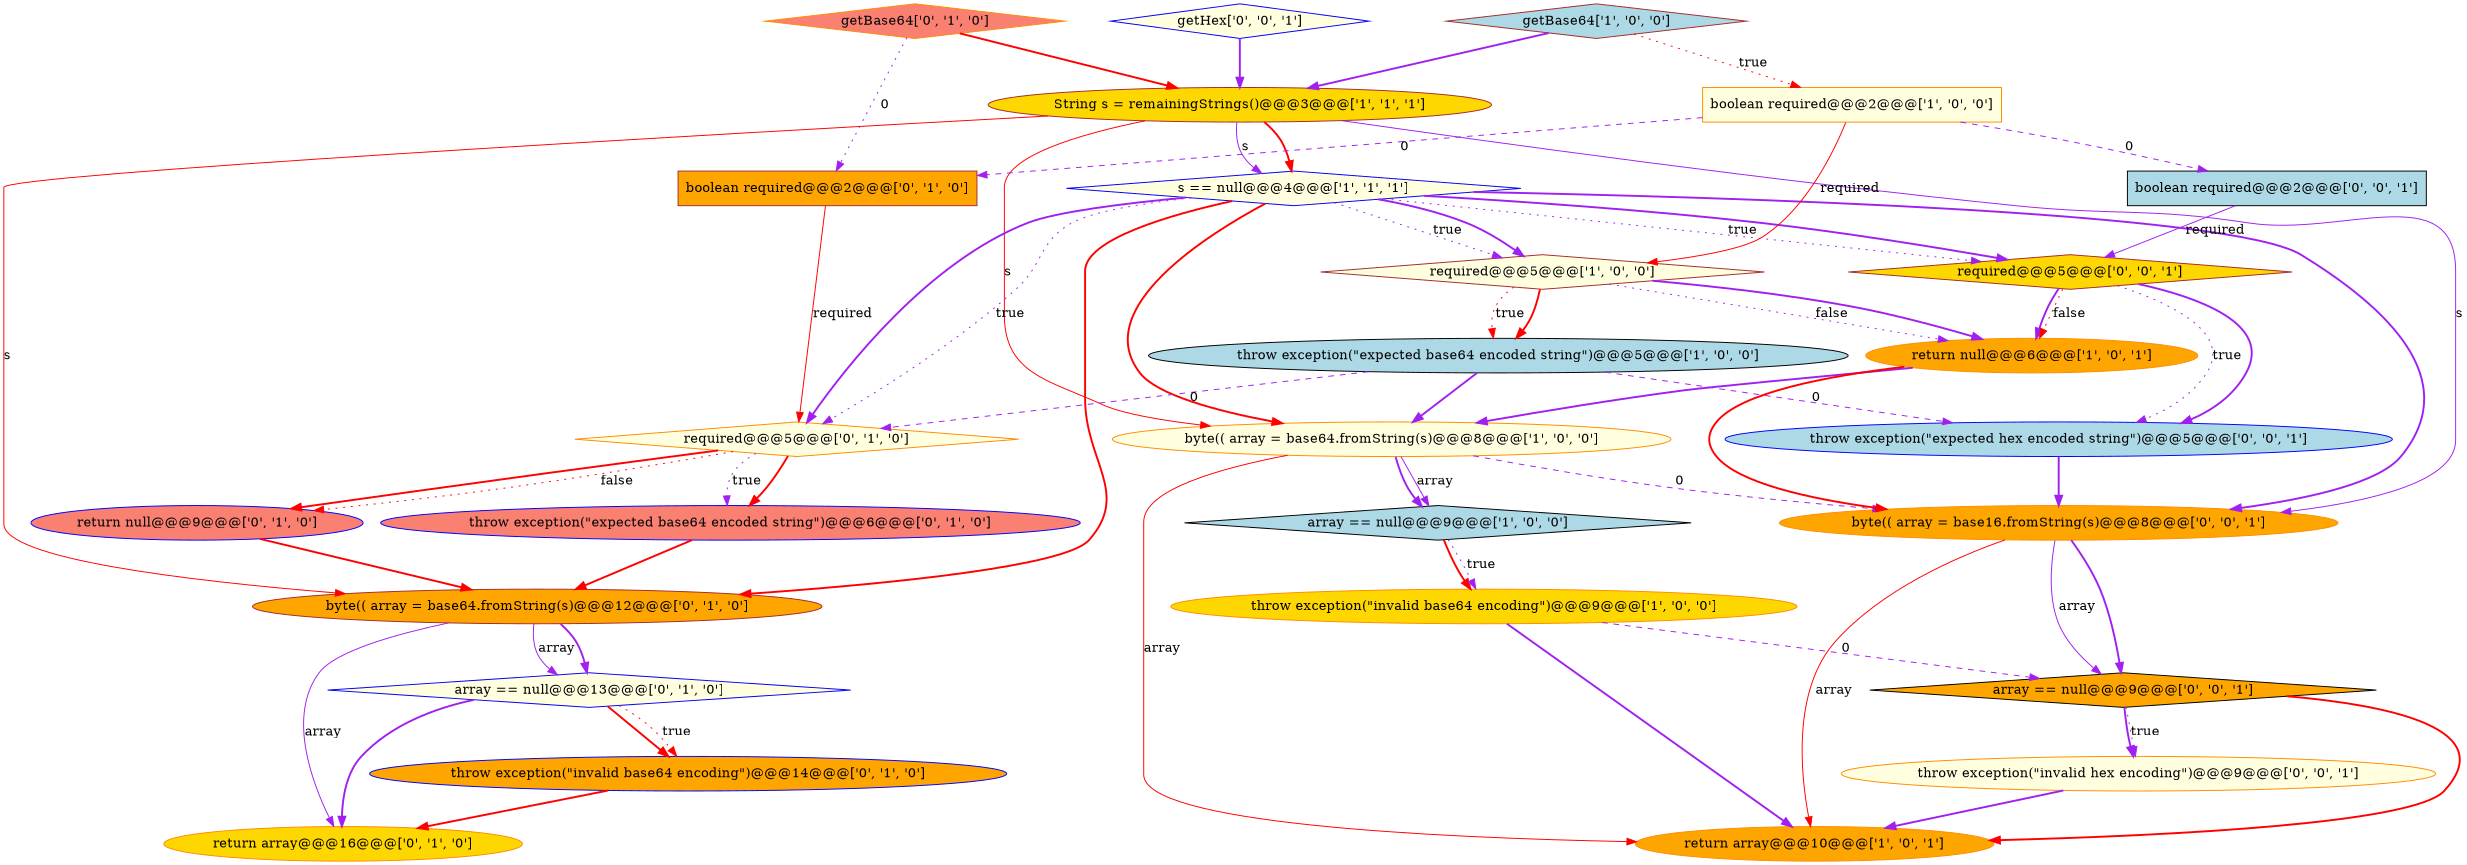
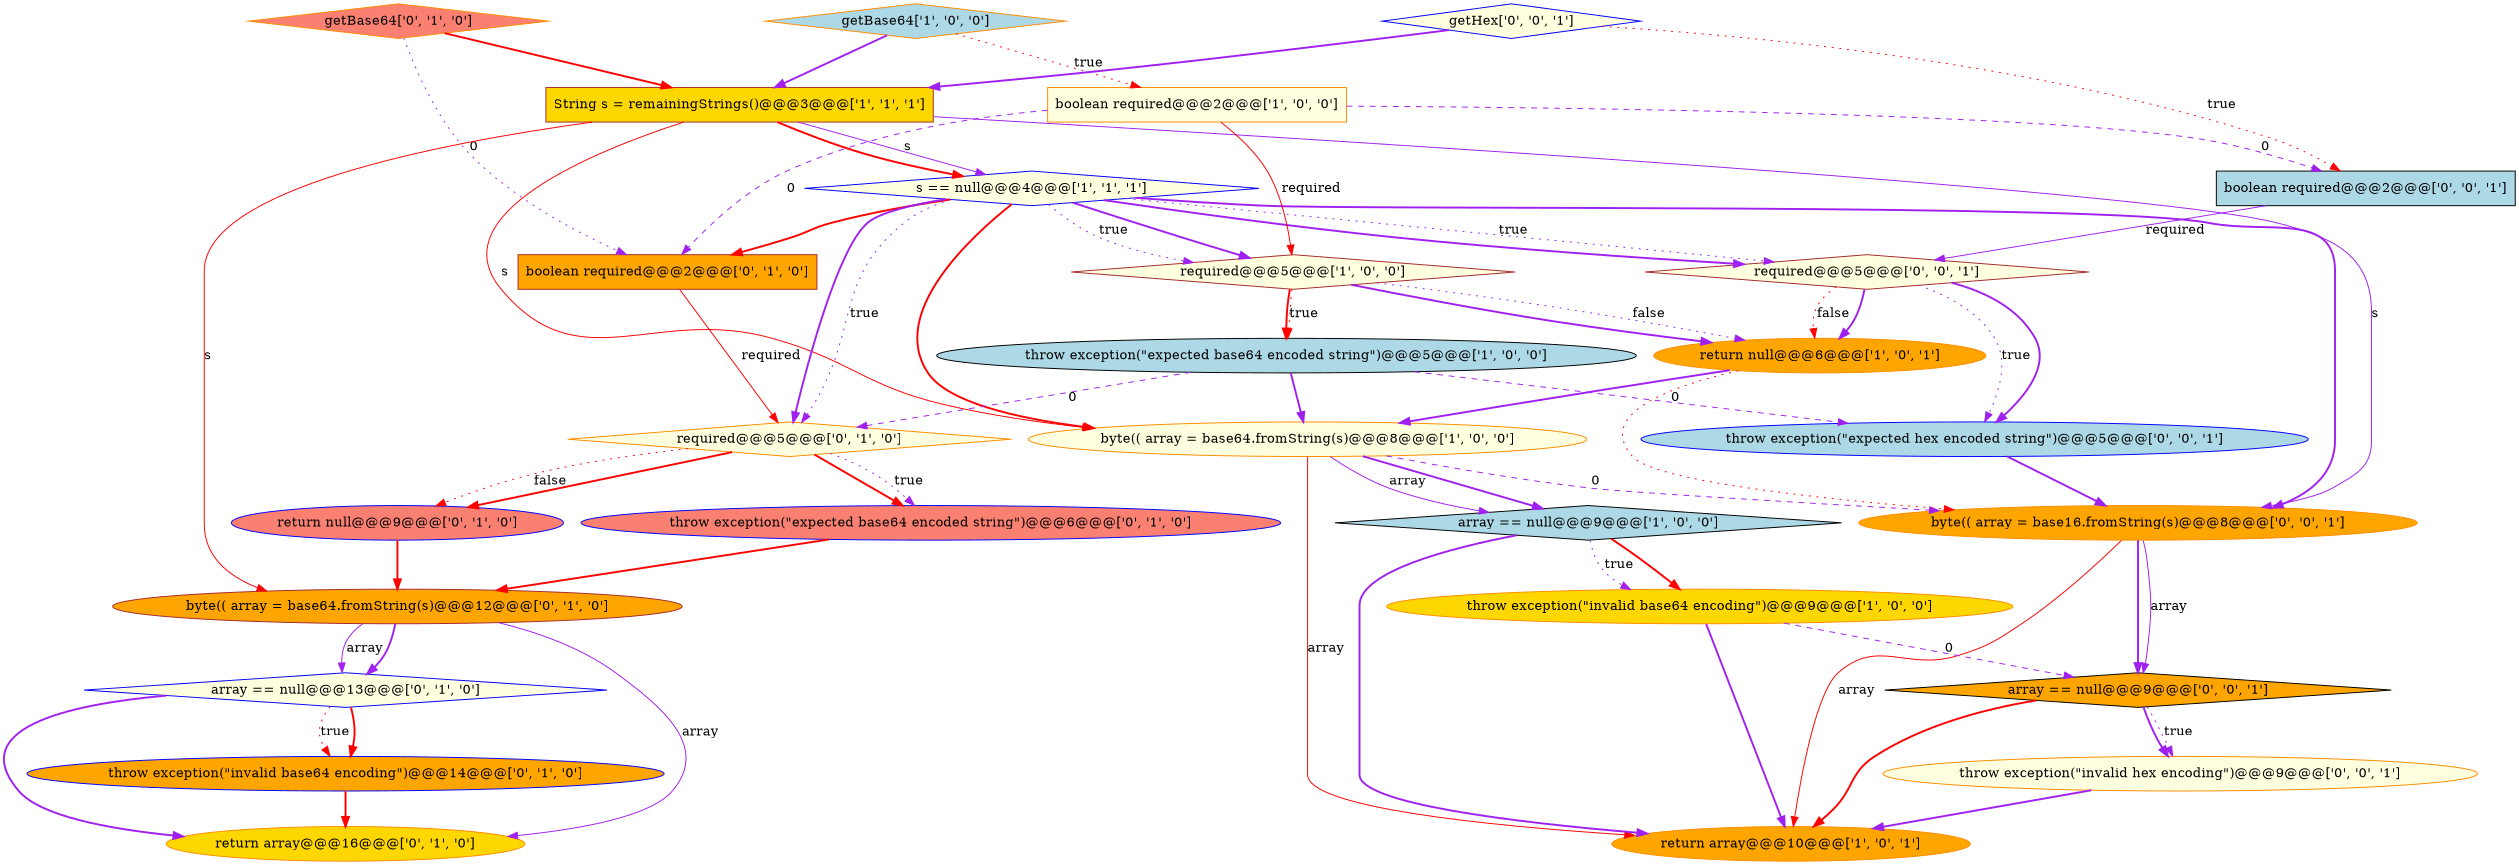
node "getBase64['1', '0', '0']": color brown -> darkorange
edge "getHex['0', '0', '1']" -> "boolean required@@@2@@@['0', '0', '1']": added, label "true"
node "String s = remainingStrings()@@@3@@@['1', '1', '1']": shape ellipse -> box
node "required@@@5@@@['0', '0', '1']": fillcolor gold -> lightyellow
edge "return null@@@6@@@['1', '0', '1']" -> "byte(( array = base16.fromString(s)@@@8@@@['0', '0', '1']": style bold -> dotted
edge "s == null@@@4@@@['1', '1', '1']" -> "byte(( array = base64.fromString(s)@@@12@@@['0', '1', '0']": now "s == null@@@4@@@['1', '1', '1']" -> "boolean required@@@2@@@['0', '1', '0']"
edge "array == null@@@9@@@['1', '0', '0']" -> "return array@@@10@@@['1', '0', '1']": added
